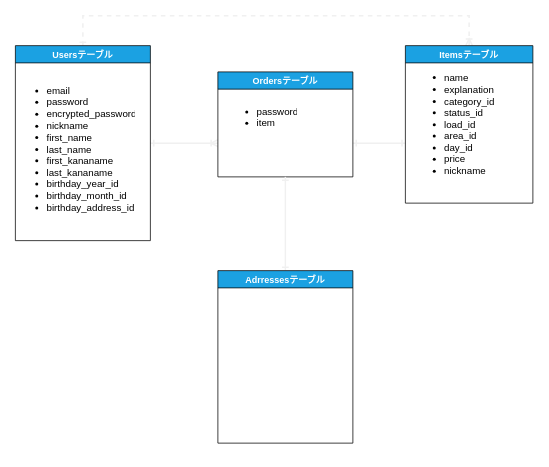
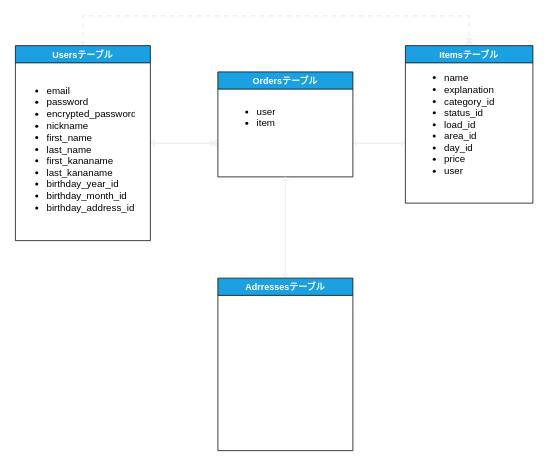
node "password item": label "password item" -> "user item"
node "name explanation category_id status_id load_id area_id day_id price nickname": label "name explanation category_id status_id load_id area_id day_id price nickname" -> "name explanation category_id status_id load_id area_id day_id price user"
node "Adrressesテーブル": moved (285, 357) -> (285, 364)
